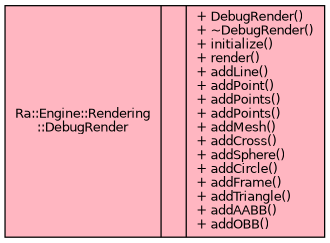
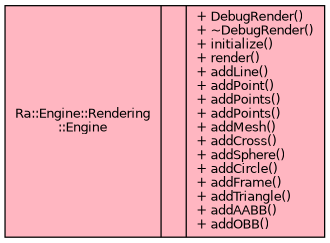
node "Ra::Engine::Rendering": text "::DebugRender" -> "::Engine"
